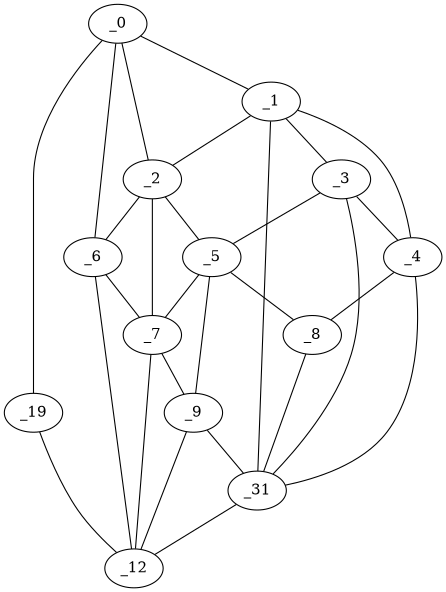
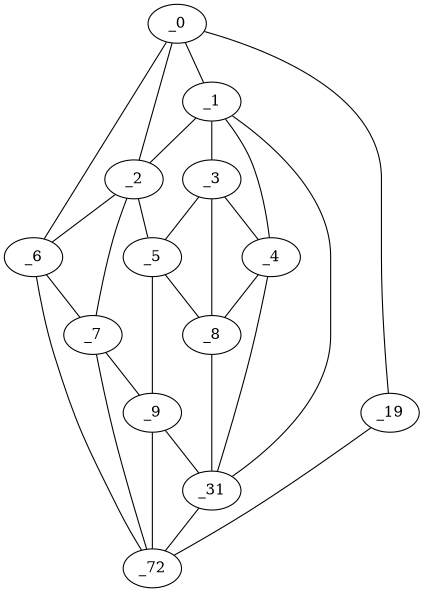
edge "_5" -- "_7": removed
edge "_3" -- "_31": now "_3" -- "_8"
node "_12": label "_12" -> "_72"
